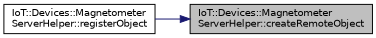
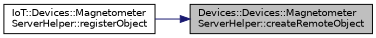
node "IoT::Devices::Magnetometer ServerHelper::createRemoteObject": label "IoT::Devices::Magnetometer ServerHelper::createRemoteObject" -> "Devices::Devices::Magnetometer ServerHelper::createRemoteObject"
